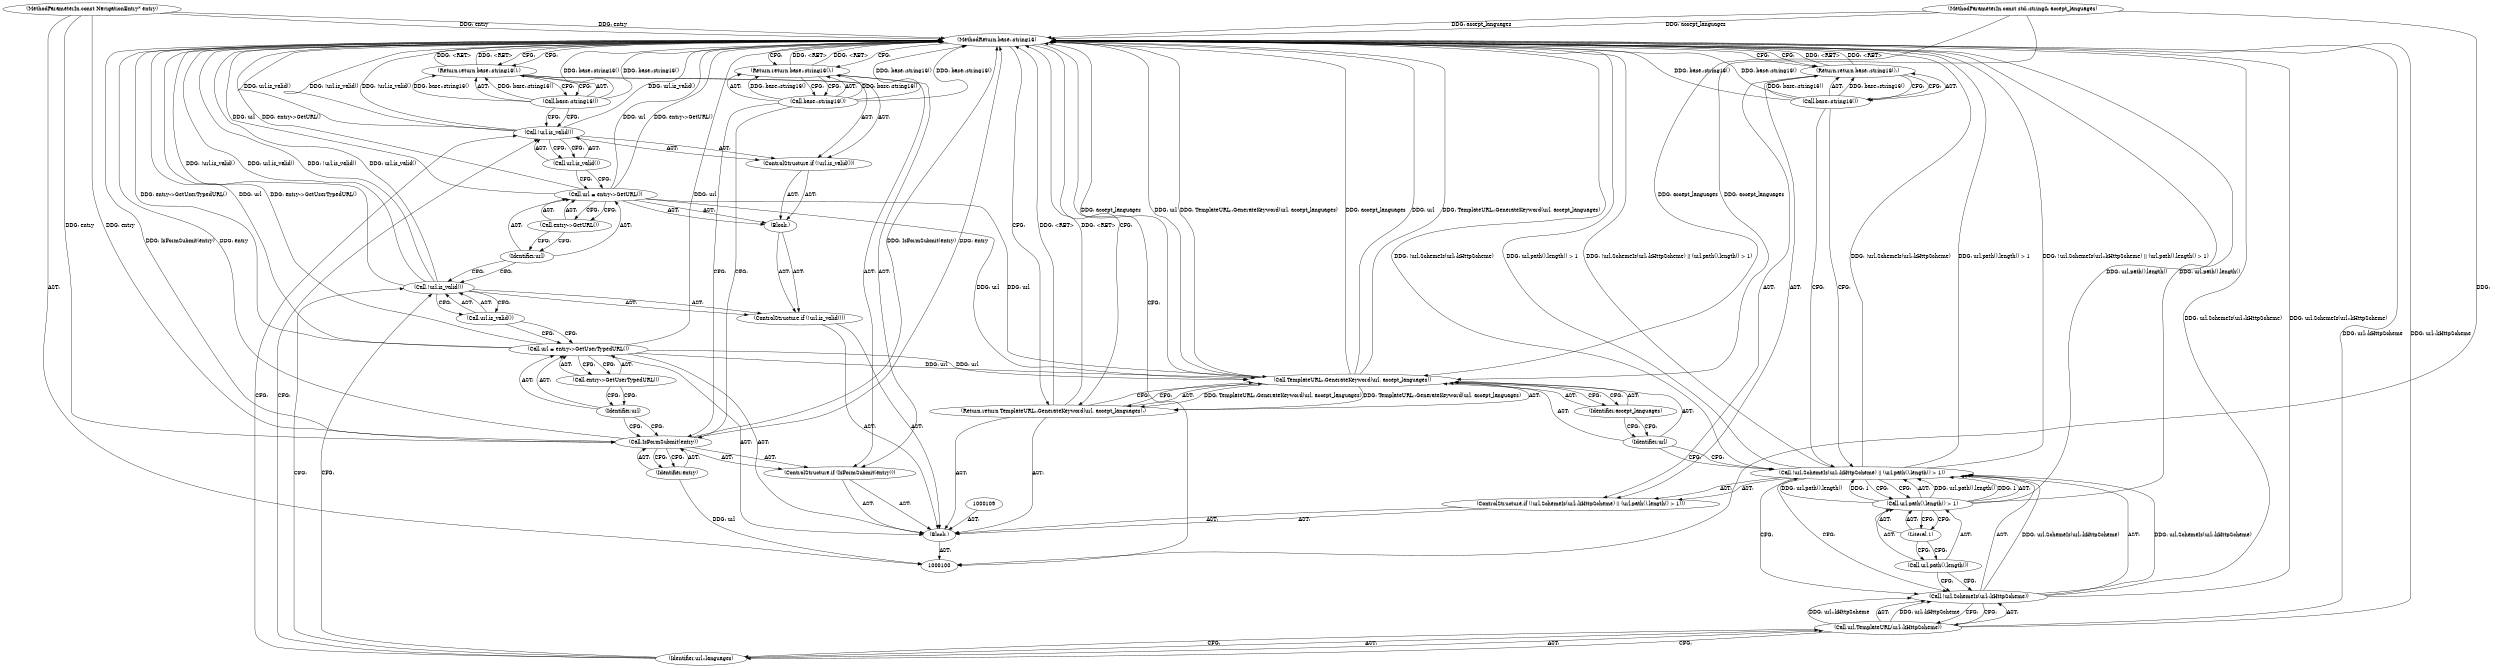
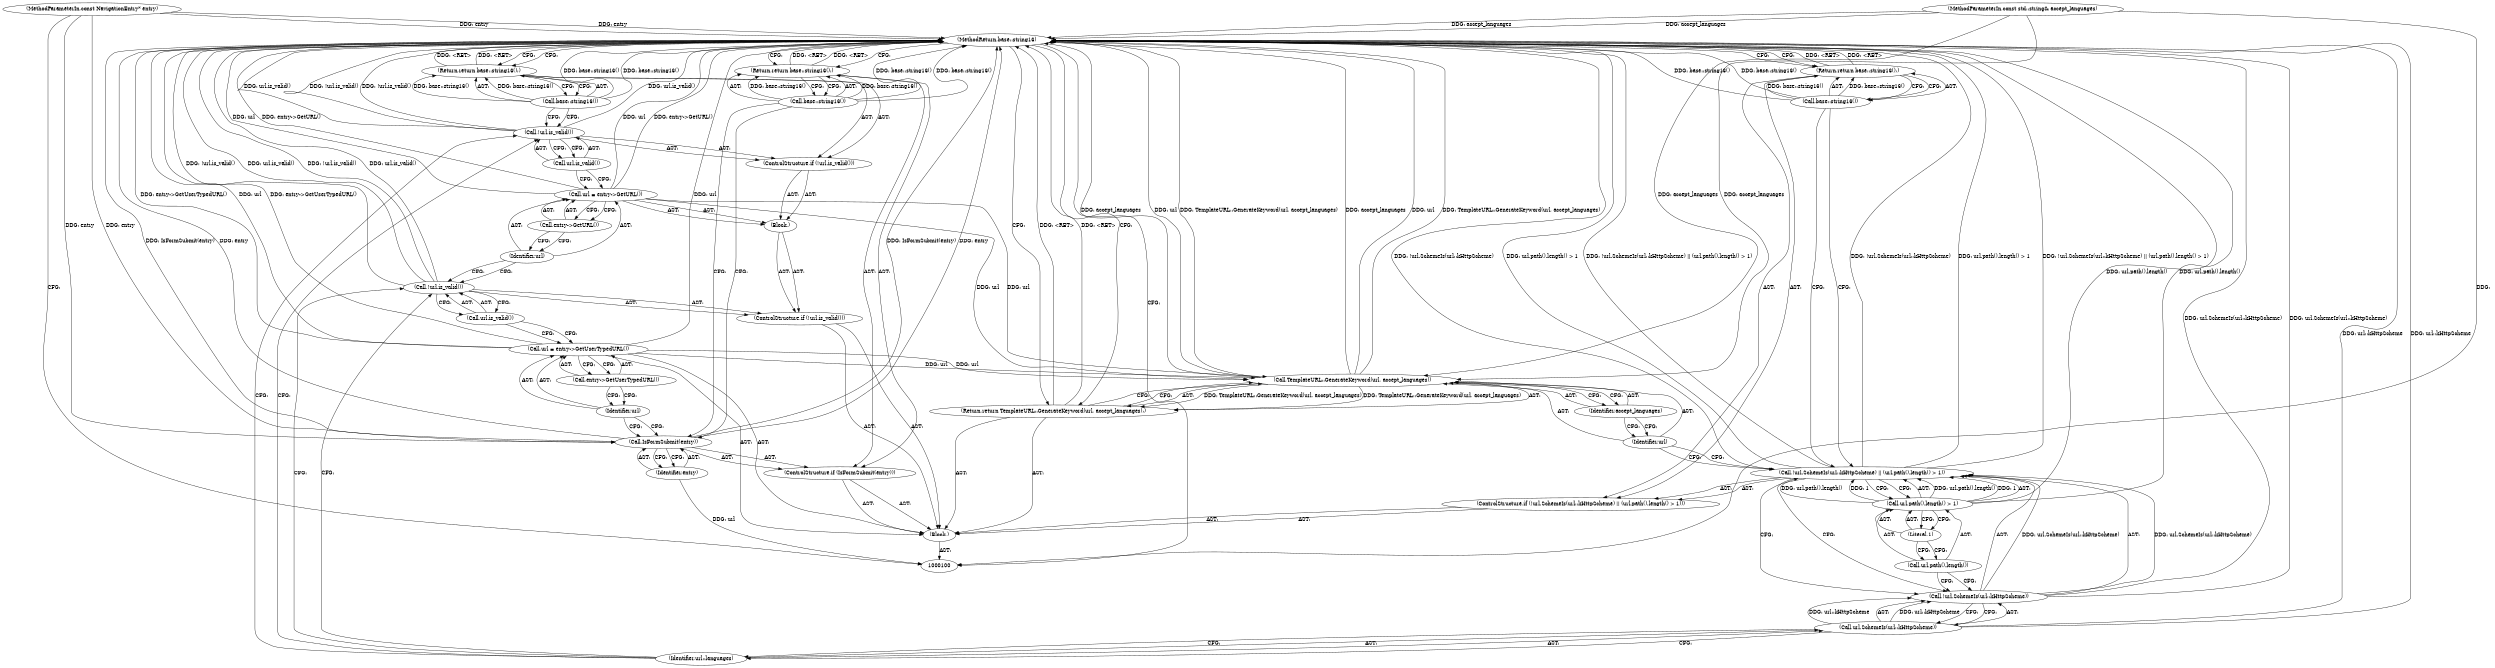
edge "(MethodParameterIn,const NavigationEntry* entry)" -> "1000100": label "AST: " -> "CFG: "
node "1000109": removed
node "(Call,url.TemplateURL(url::kHttpScheme))": label "(Call,url.TemplateURL(url::kHttpScheme))" -> "(Call,url.SchemeIs(url::kHttpScheme))"
